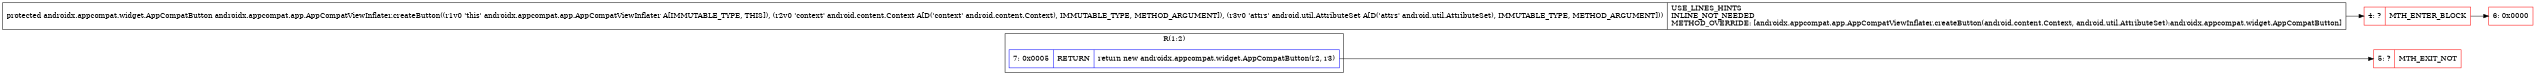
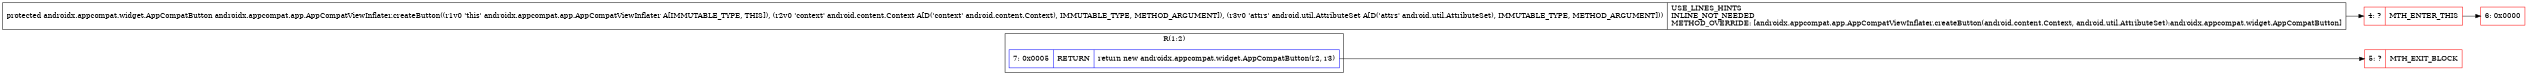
node "4: ?": text "MTH_ENTER_BLOCK" -> "MTH_ENTER_THIS"
node "5: ?": text "MTH_EXIT_NOT" -> "MTH_EXIT_BLOCK"
